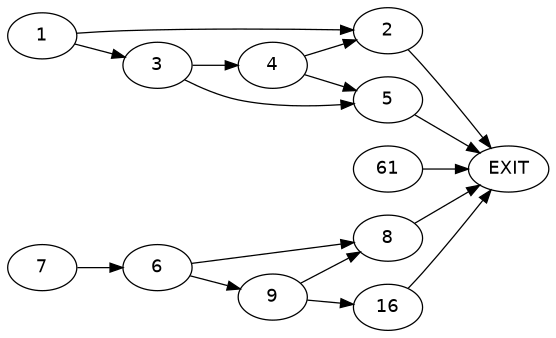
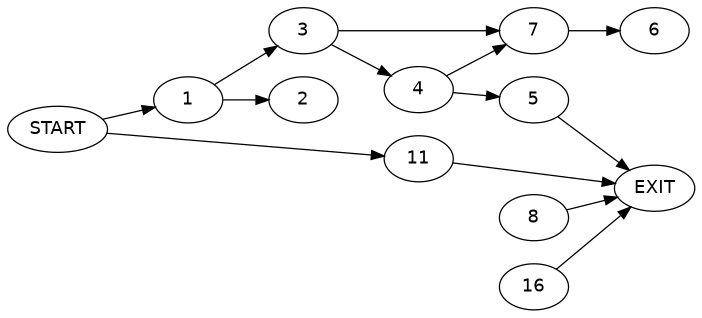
edge "4" -> "2": now "4" -> "7"
edge "2" -> "EXIT": removed
edge "3" -> "5": now "3" -> "7"
node "START": added
node "61": label "61" -> "11"
edge "6" -> "8": removed
node "9": removed
